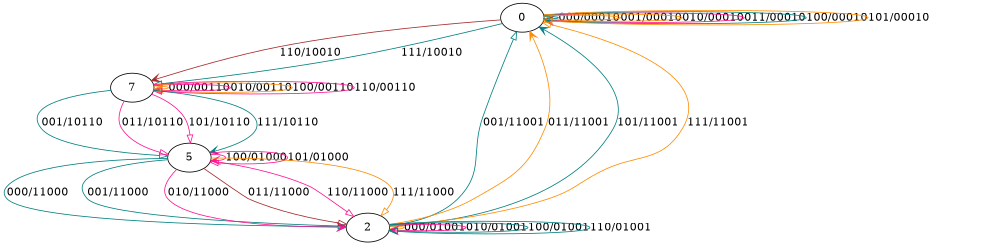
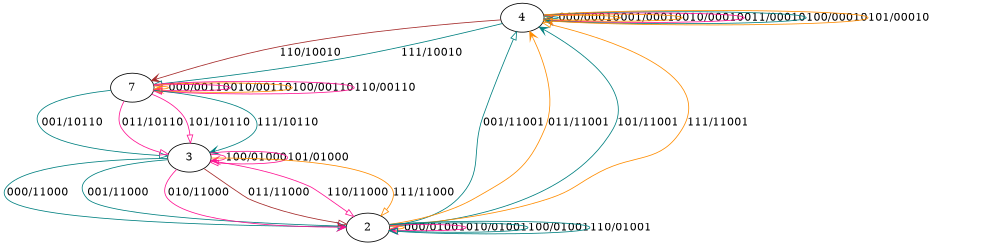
node "0": label "0" -> "4"
node "5": label "5" -> "3"
